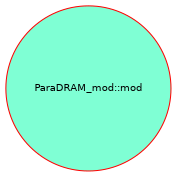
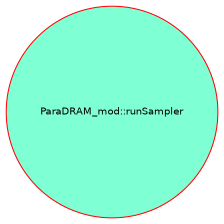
node "ParaDRAM_mod::mod": label "ParaDRAM_mod::mod" -> "ParaDRAM_mod::runSampler"
